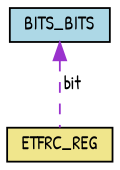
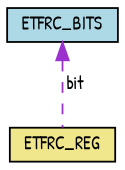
node "BITS_BITS": label "BITS_BITS" -> "ETFRC_BITS"
